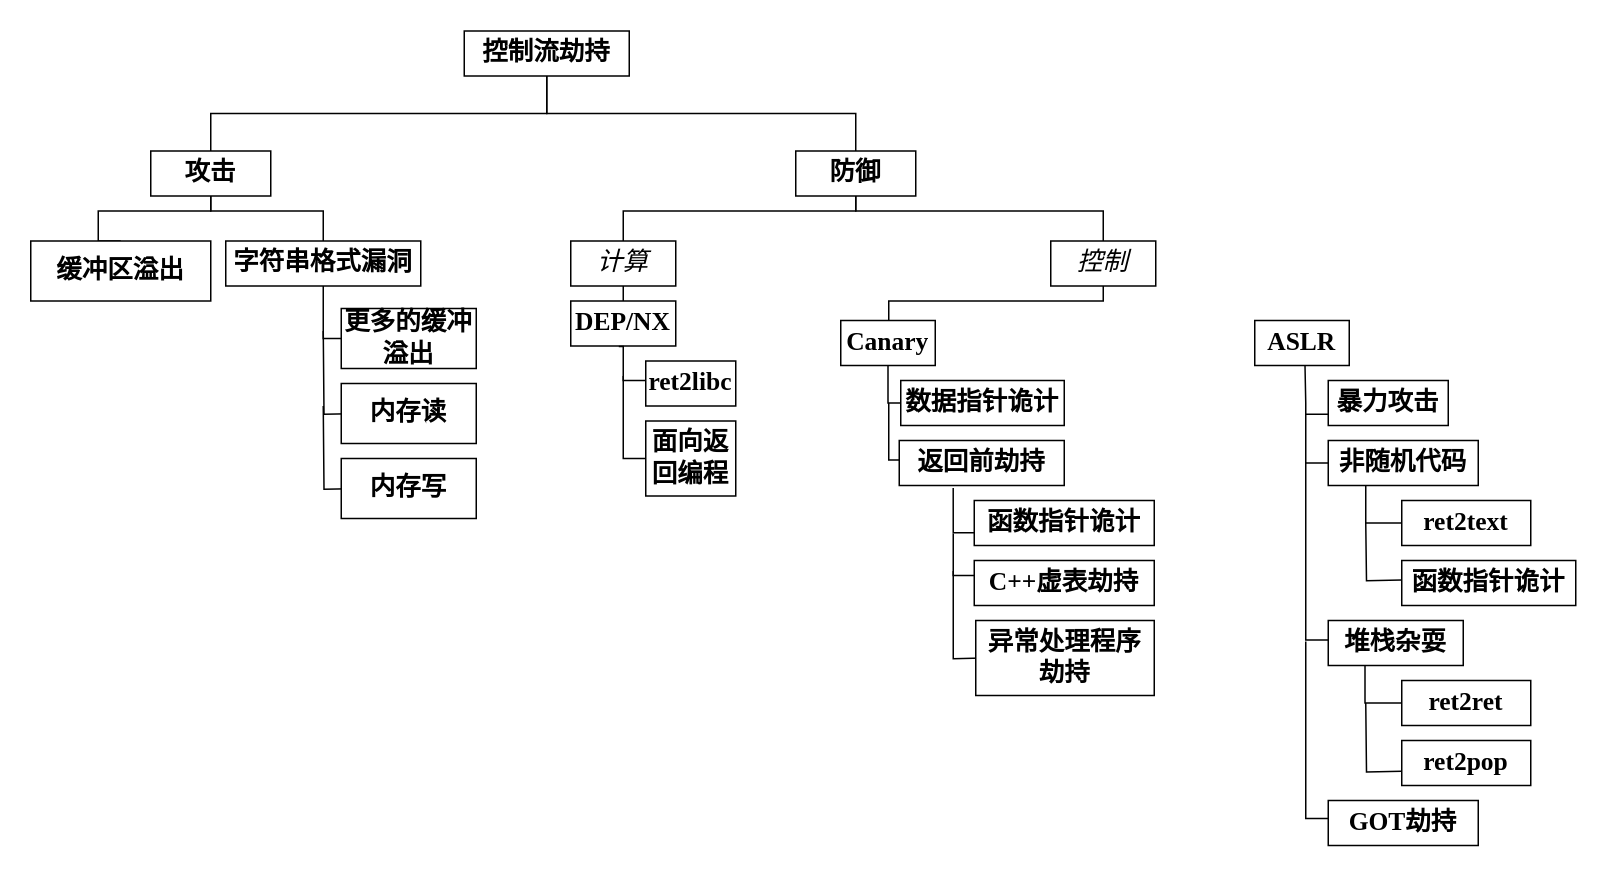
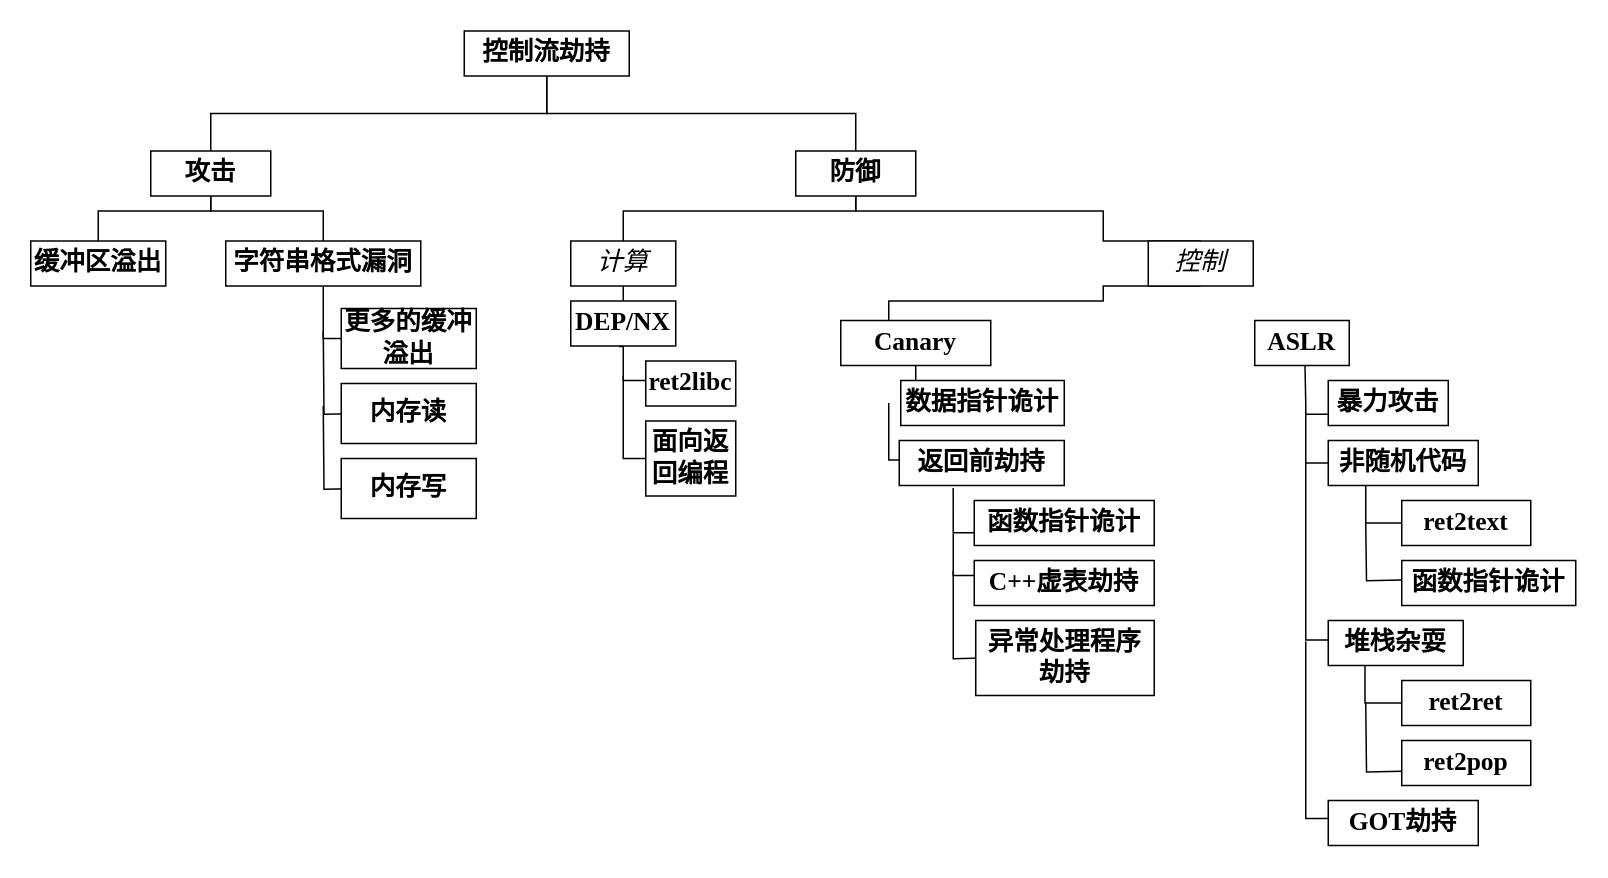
node "控制": moved (1103, 263) -> (1201, 263)
node "缓冲区溢出": size 180x60 -> 135x45
node "Canary": size 95x45 -> 150x45
